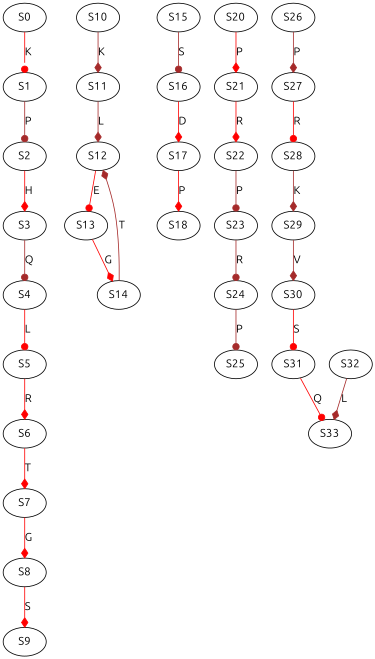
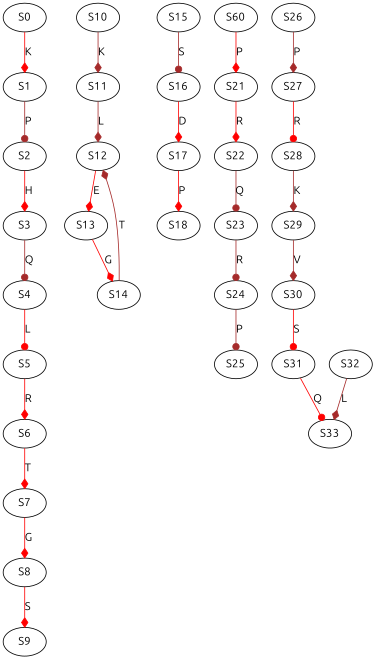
node "S20": label "S20" -> "S60"
edge "S0" -> "S1": arrowhead dot -> diamond
edge "S12" -> "S13": arrowhead dot -> diamond
edge "S22" -> "S23": label "P" -> "Q"
